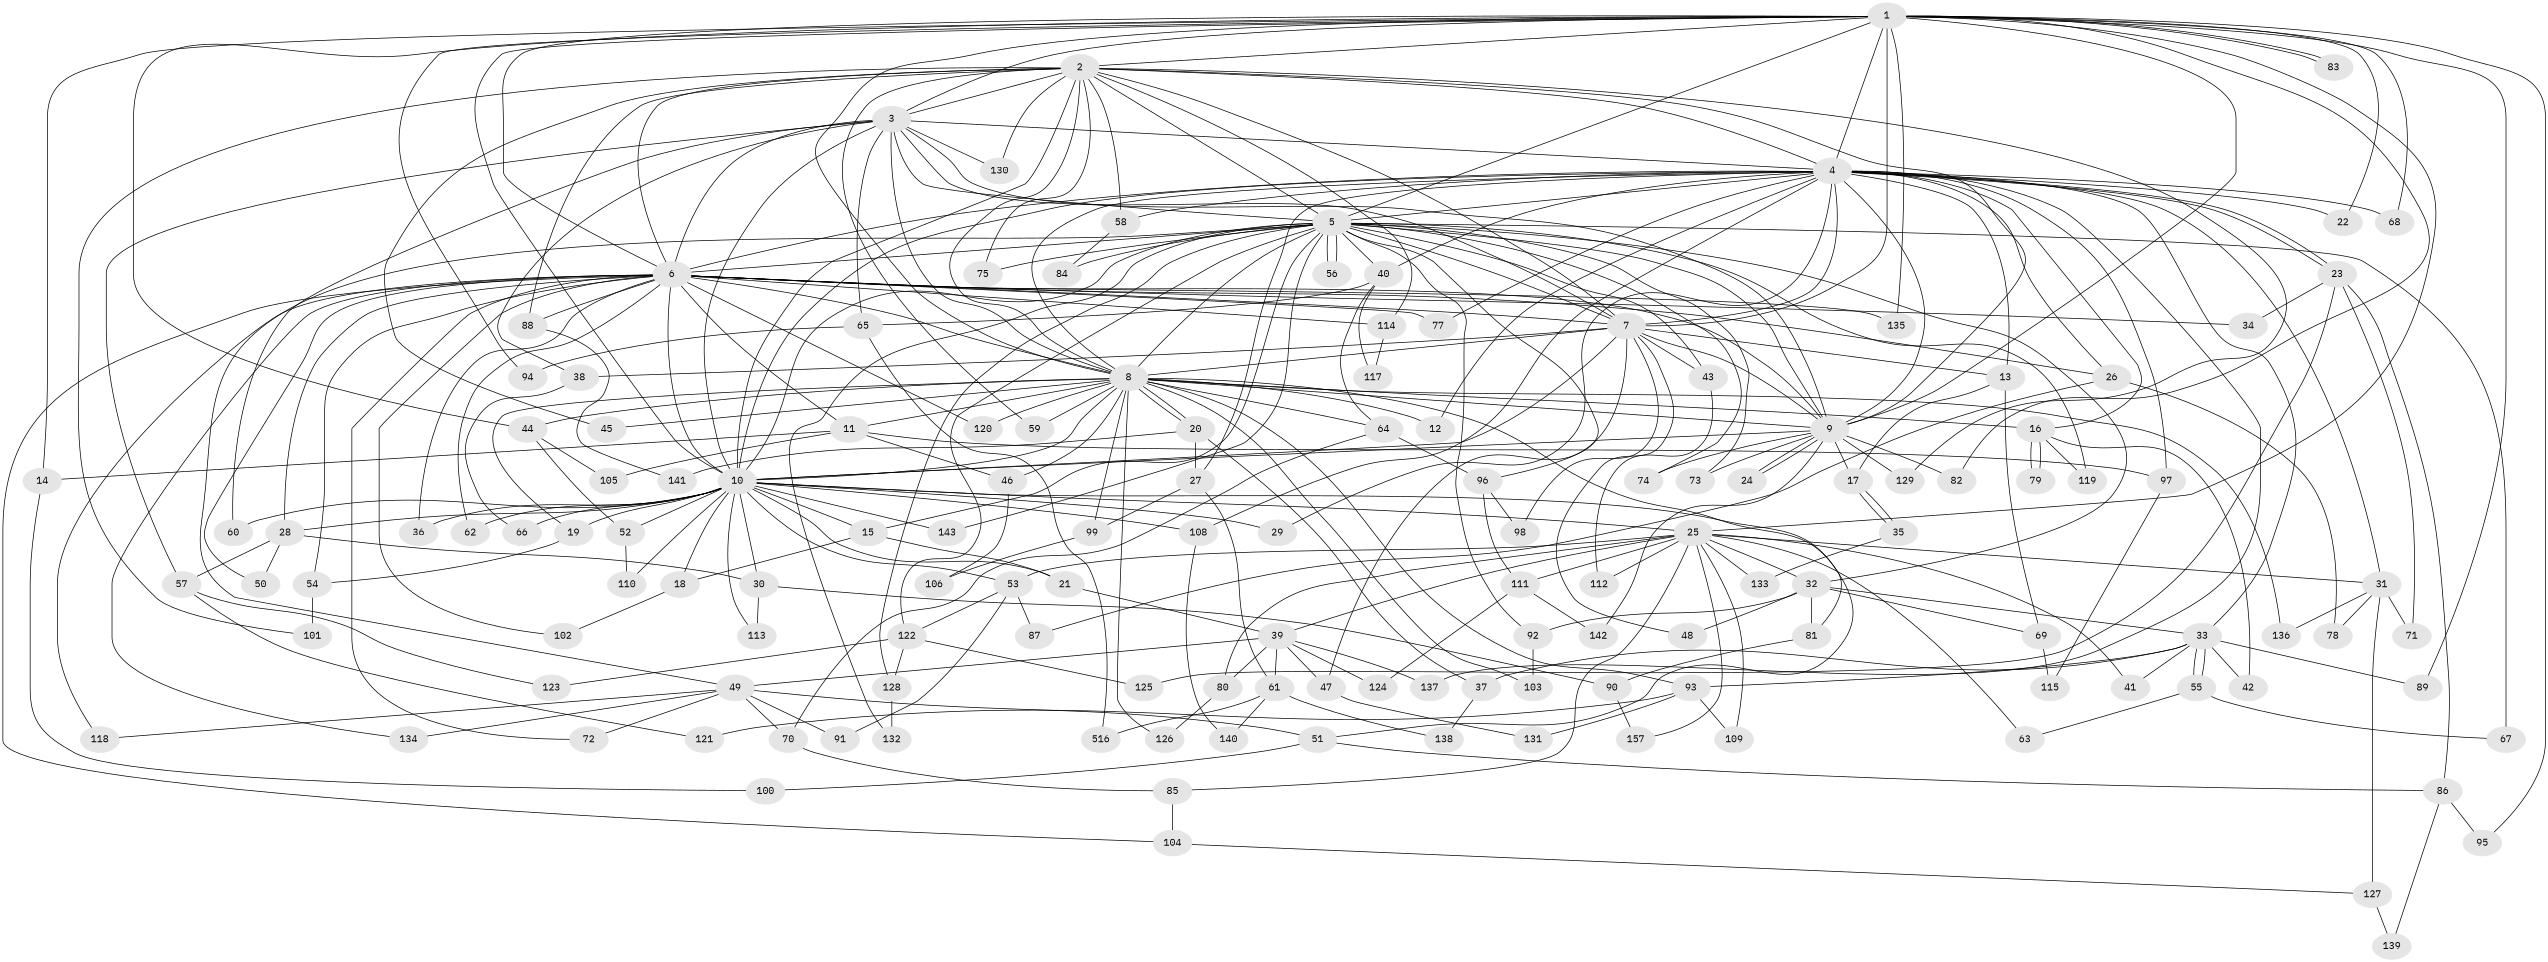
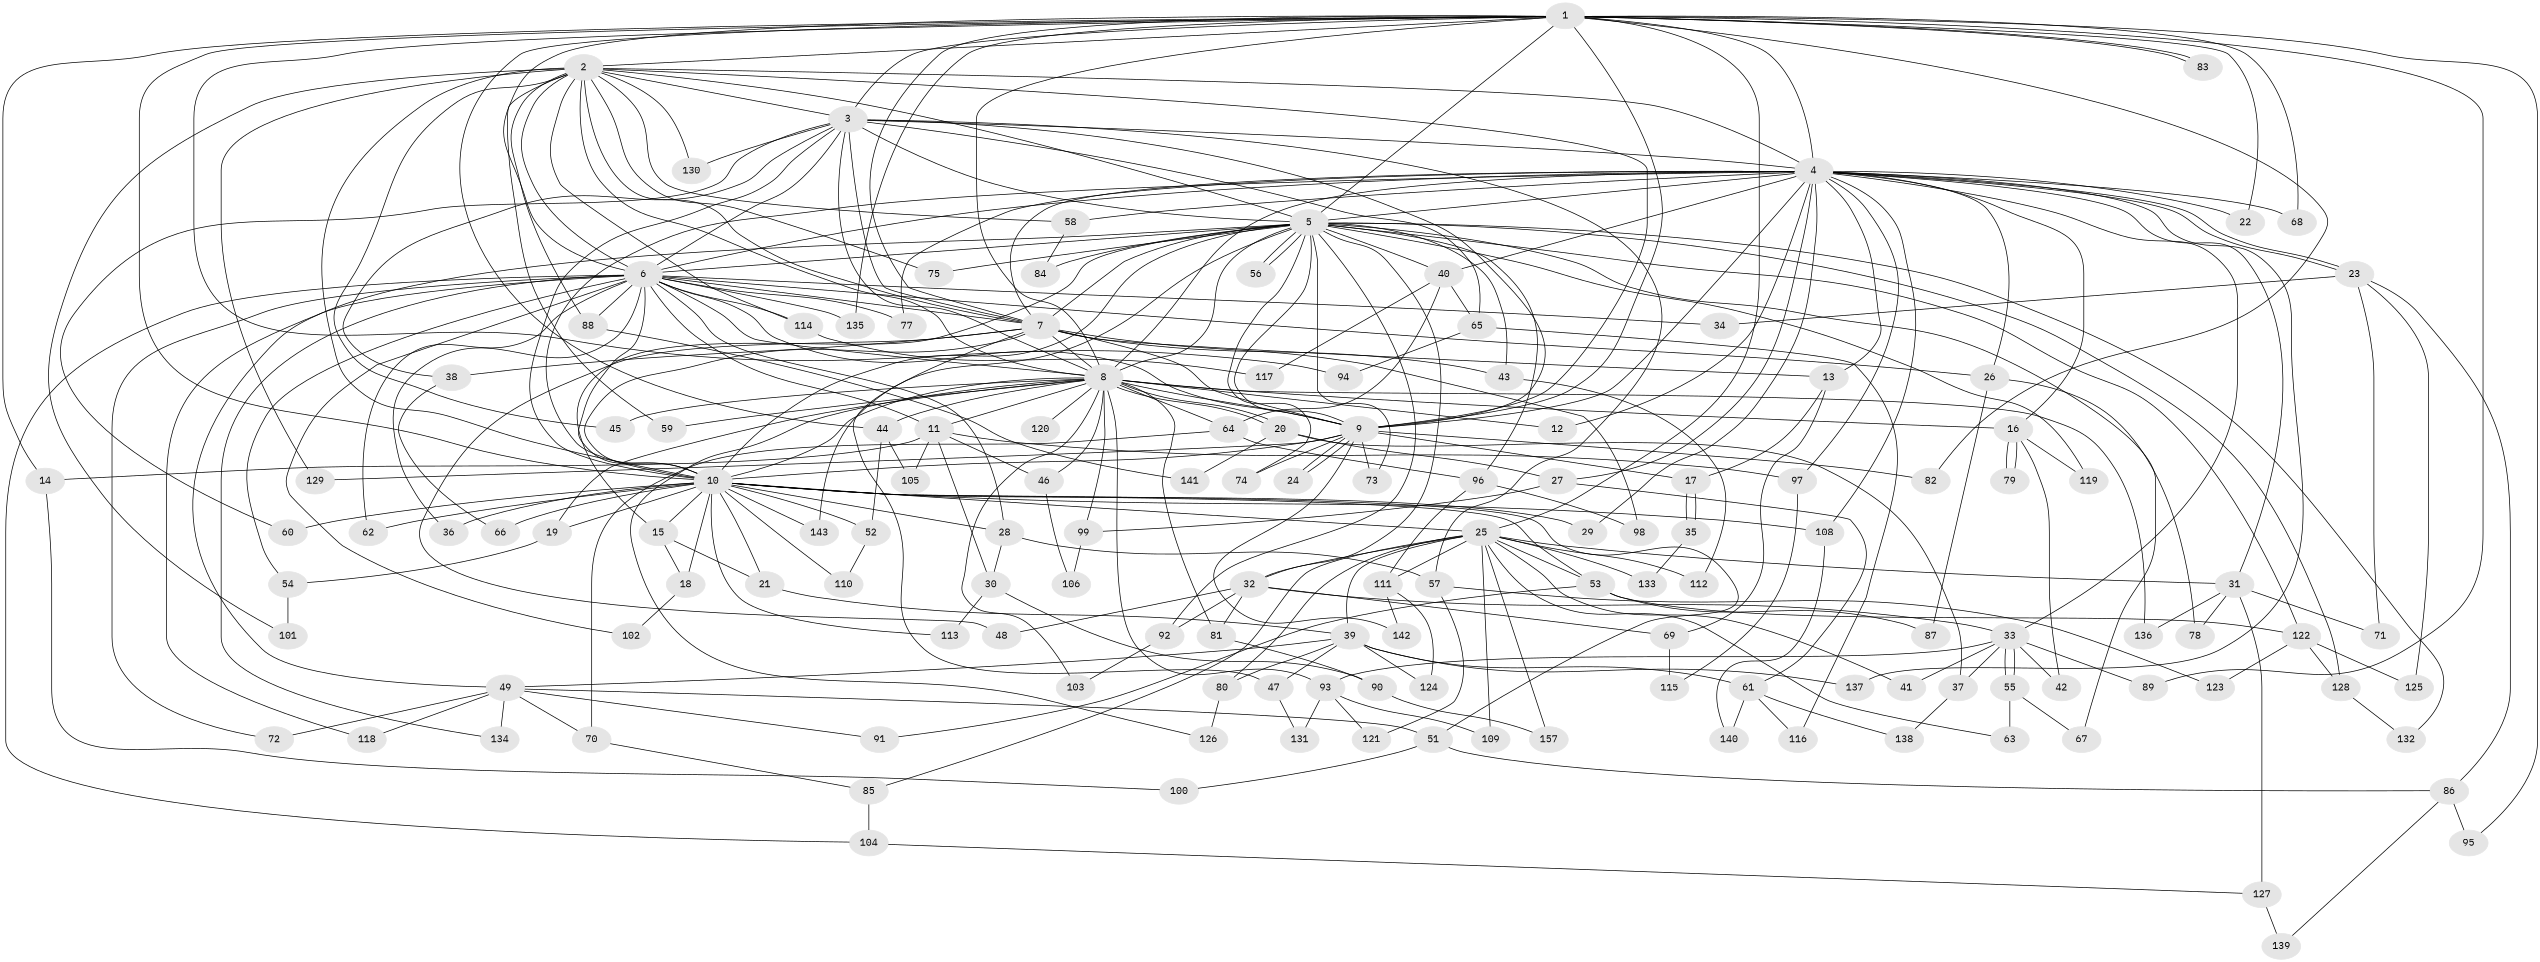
edge "6" -- "120": removed
edge "10" -- "30": now "11" -- "30"
node "50": removed
node "516": label "516" -> "116"
